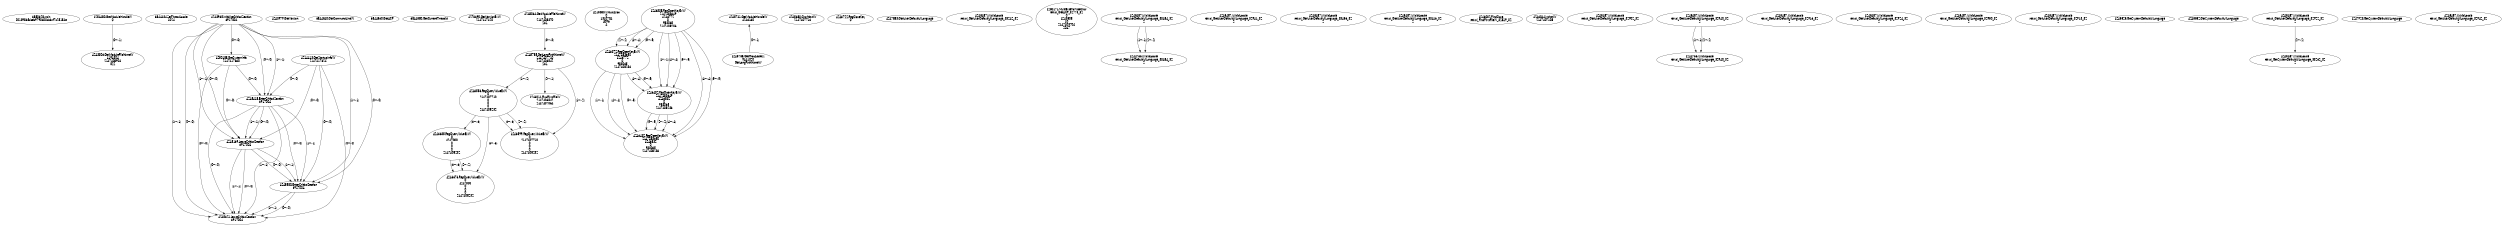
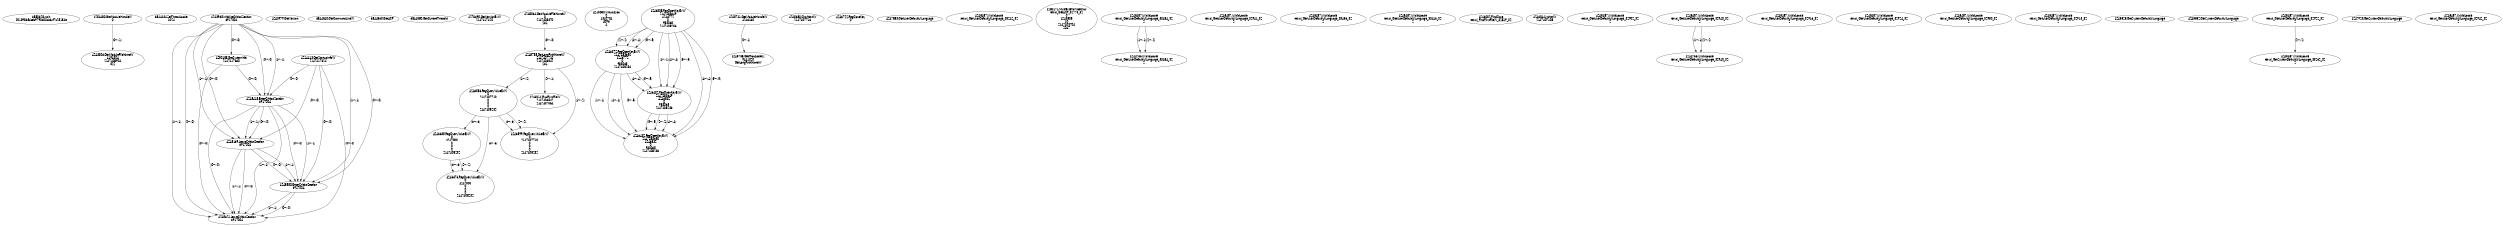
edge "4245758.GetProcAddress 9441320 GetLongPathNameW" -> "4245741.GetModuleHandleW 4246160": reversed
edge "4250188.GetSystemInfo 2147417660" -> "4245169.LeaveCriticalSection 6917004": removed, label "(0-->0)"
